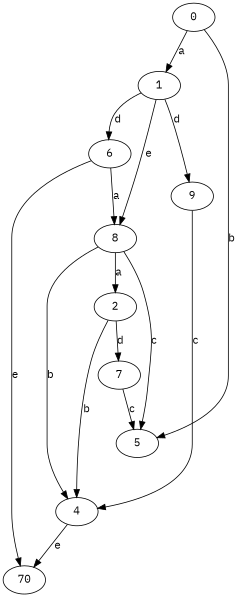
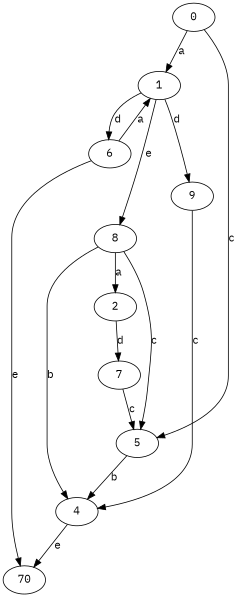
edge "6" -> "8": now "6" -> "1"
edge "0" -> "5": label "b" -> "c"
edge "2" -> "4": now "5" -> "4"
